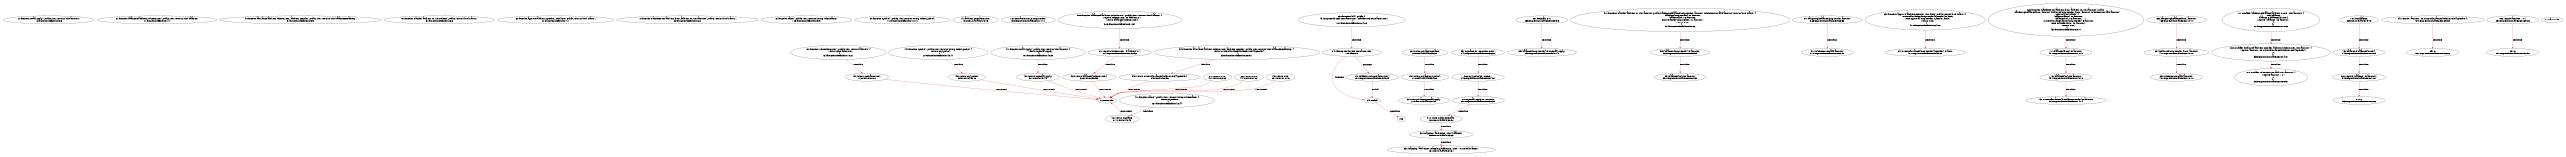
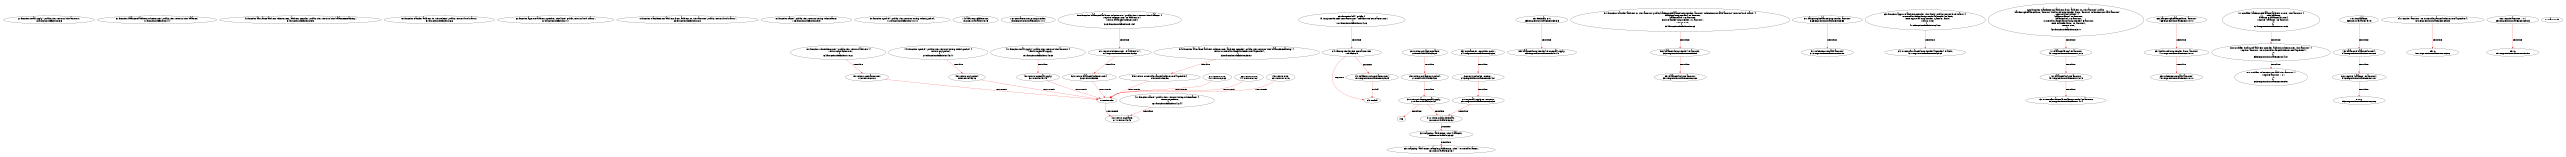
node "14_ address contractOwner; 152-new_variable-15-15": label "14_ address contractOwner; 152-new_variable-15-15" -> "14_ address selfdestruct; 152-new_variable-15-15"
edge "24_ if_msg.sender == contractOwner 185-if-25-25" -> "24_ end_if": label "line_next" -> "neg_next"
edge "42_ return myName; 277-return-43-43" -> "0_ exit_node": reversed
edge "30_ uint private myTotalSupply; 215-new_variable-31-31" -> "31_ uint8 public decimals; 220-new_variable-32-32": added, label "next_line"
edge "24_ end_if" -> "196": now "30_ uint private myTotalSupply; 215-new_variable-31-31" -> "196"
edge "31_ uint8 public decimals; 220-new_variable-32-32" -> "32_ mapping (address=>uint) balances; 225-new_variable-33-33": label "next_line" -> "pos_next"
